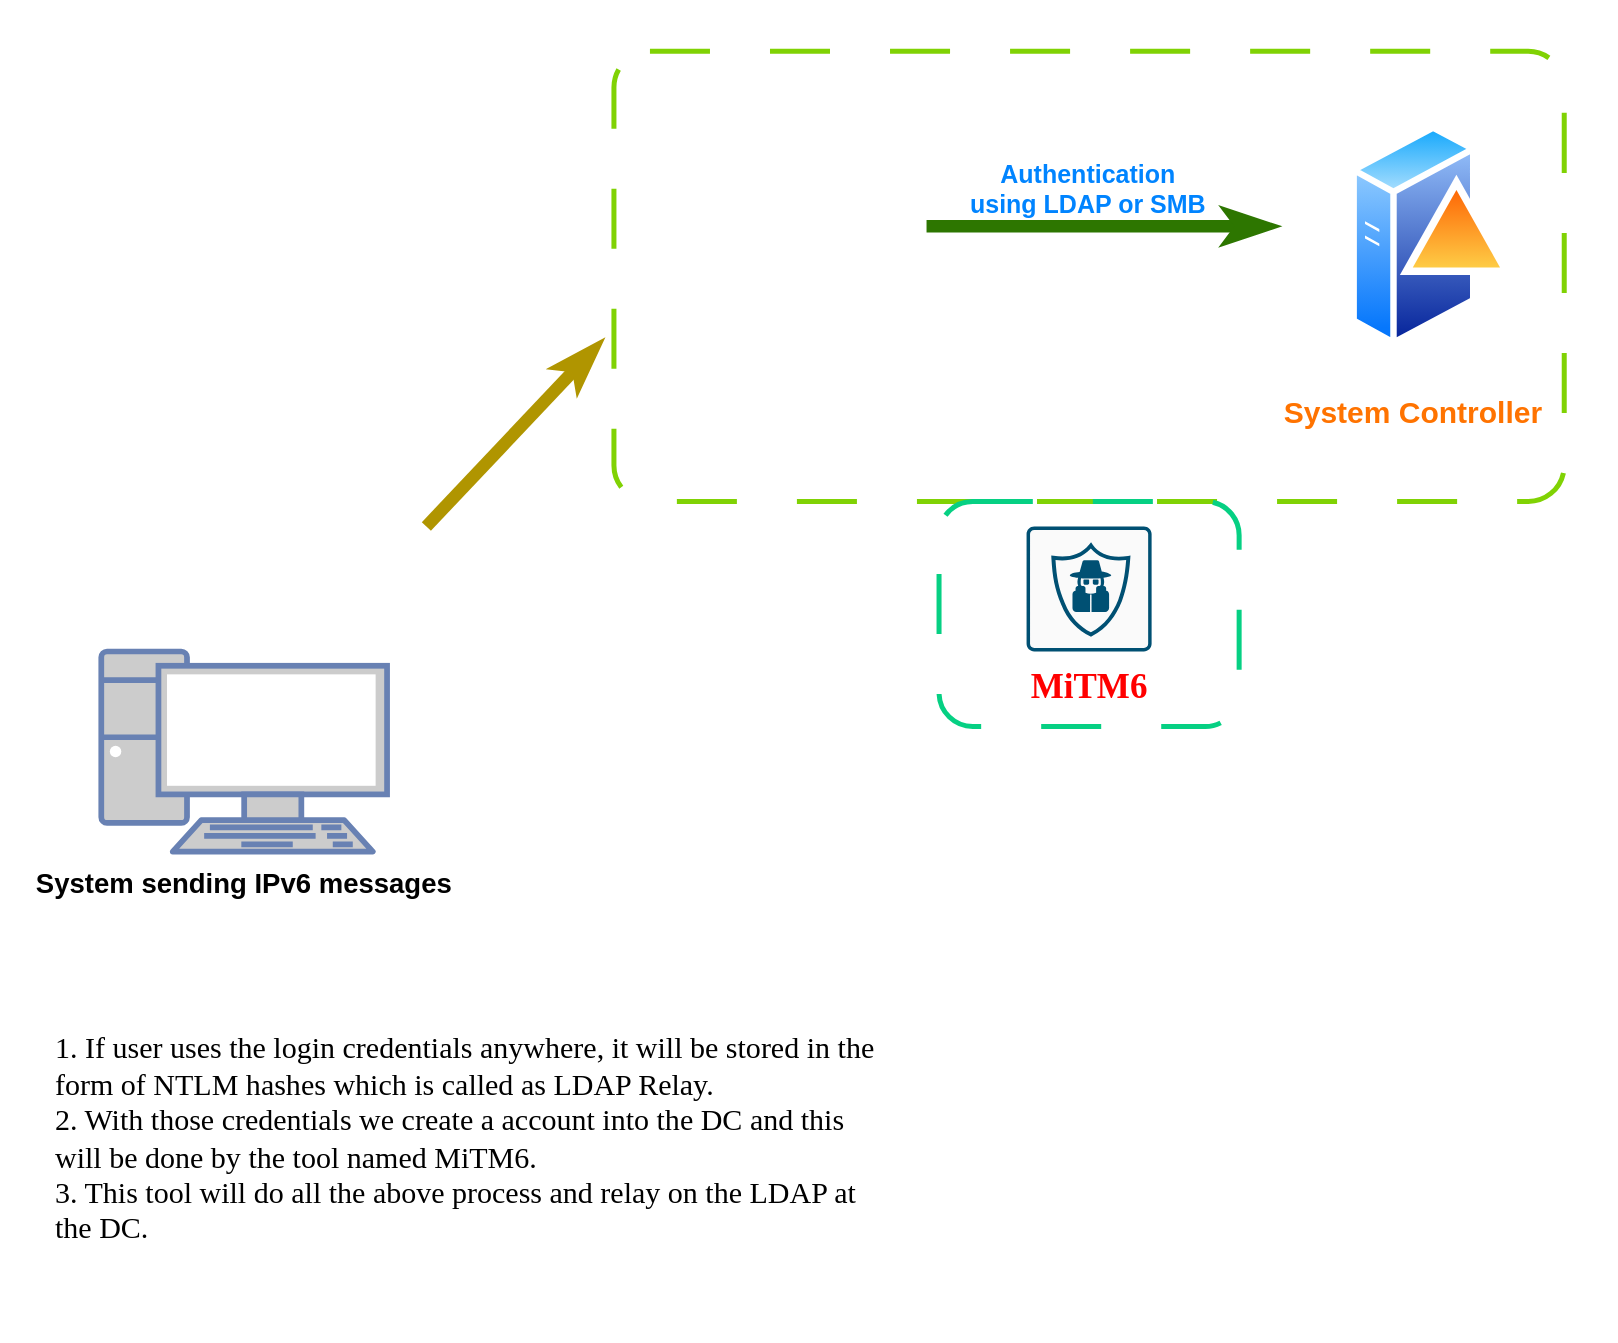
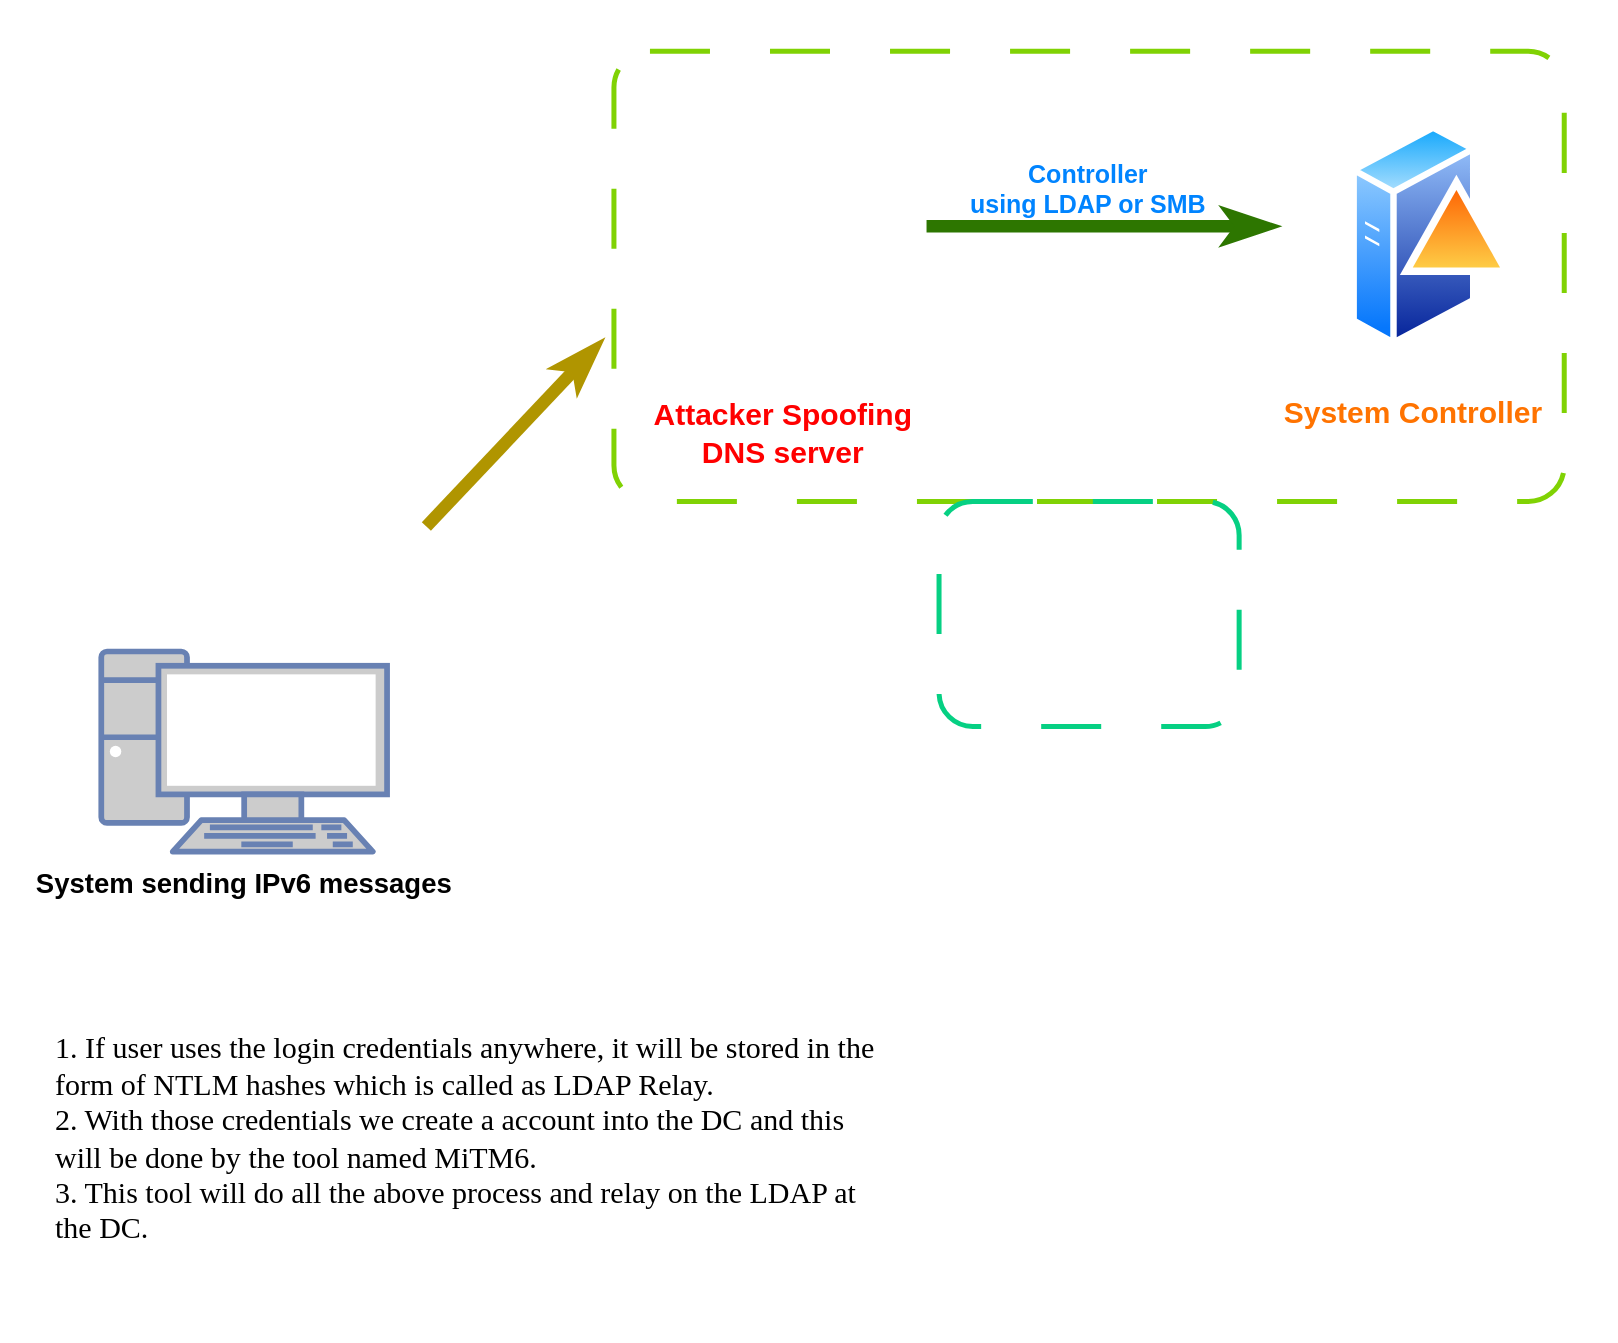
node "Authentication using LDAP or SMB": label "Authentication using LDAP or SMB" -> "Controller using LDAP or SMB"
node "Attacker Spoofing DNS server": added
node "MiTM6": removed
